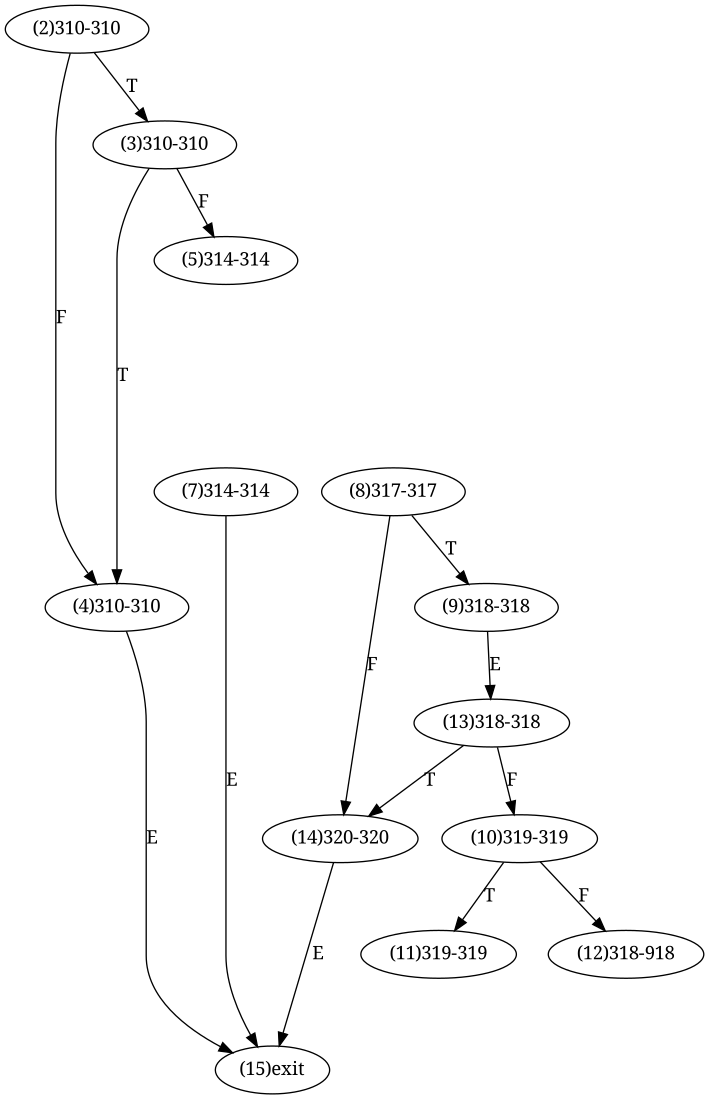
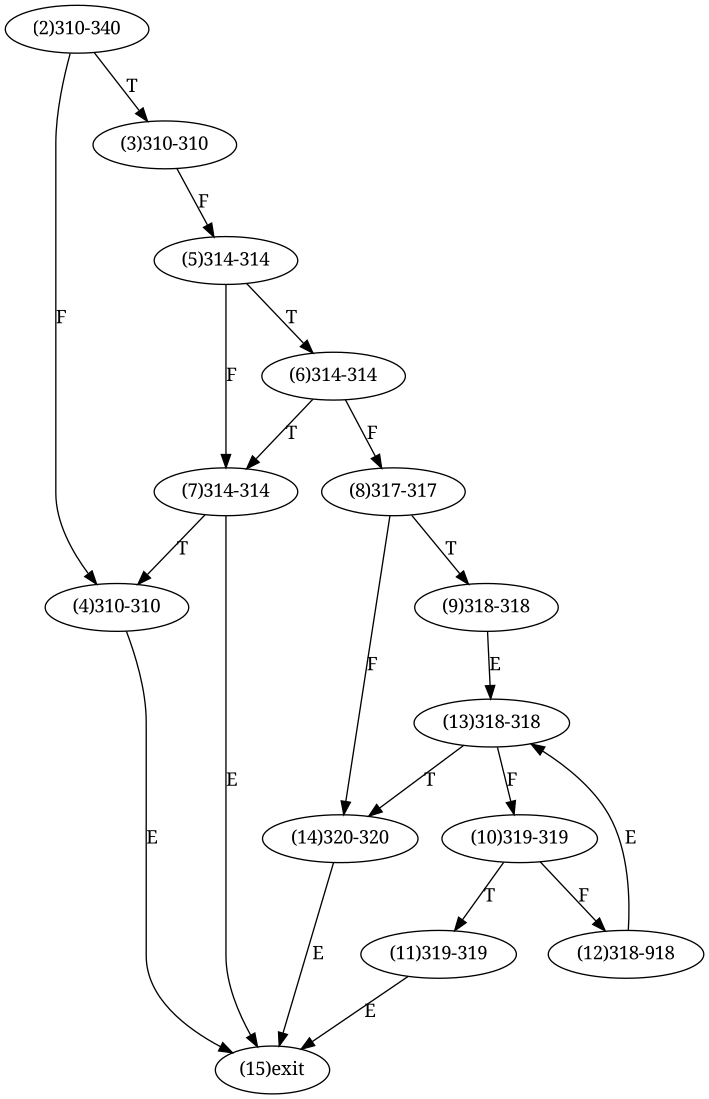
node "(2)310-310": label "(2)310-310" -> "(2)310-340"
edge "(3)310-310" -> "(4)310-310": now "(7)314-314" -> "(4)310-310"
edge "(5)314-314" -> "(7)314-314": added, label "F"
node "(6)314-314": added
edge "(12)318-918" -> "(13)318-318": added, label "E"
edge "(11)319-319" -> "(15)exit": added, label "E"
